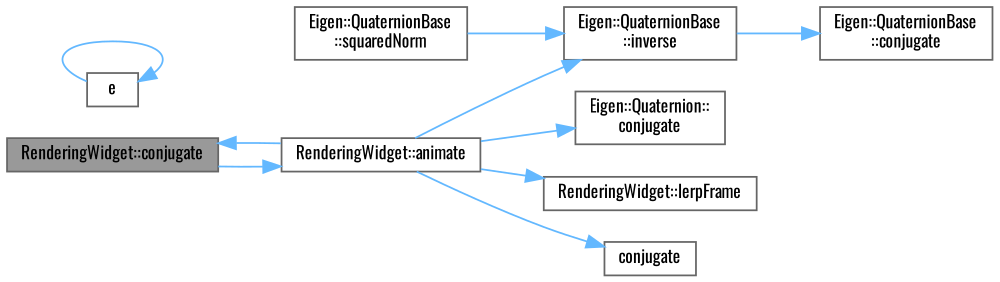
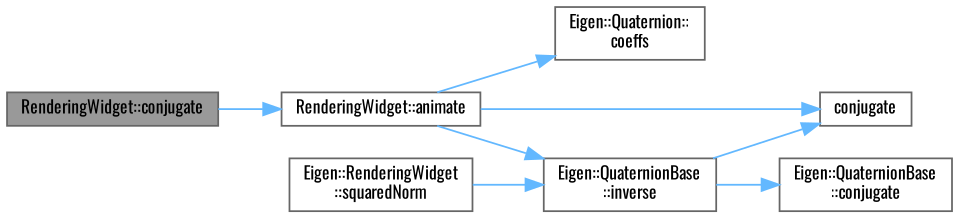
node "Eigen::QuaternionBase ::squaredNorm": label "Eigen::QuaternionBase ::squaredNorm" -> "Eigen::RenderingWidget ::squaredNorm"
node "e": removed
node "Eigen::Quaternion:: conjugate": label "Eigen::Quaternion:: conjugate" -> "Eigen::Quaternion:: coeffs"
edge "RenderingWidget::animate" -> "RenderingWidget::conjugate": removed
edge "Eigen::QuaternionBase ::inverse" -> "conjugate": added
node "RenderingWidget::lerpFrame": removed
